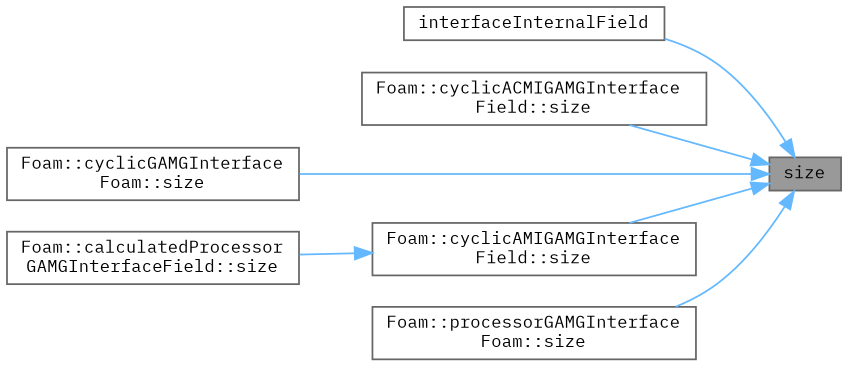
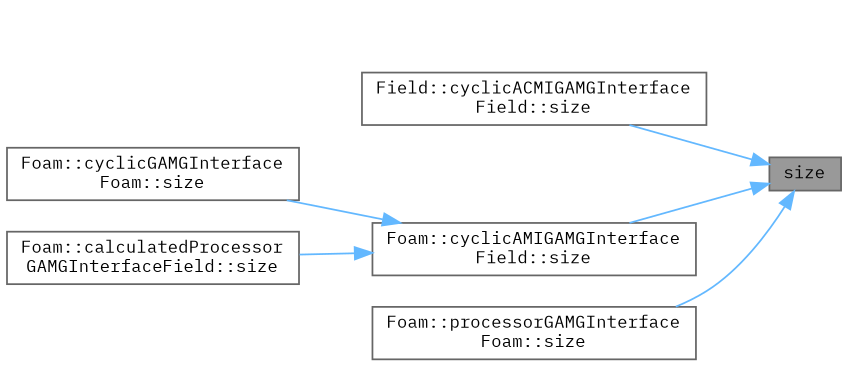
node "interfaceInternalField": removed
node "Foam::cyclicACMIGAMGInterface Field::size": label "Foam::cyclicACMIGAMGInterface Field::size" -> "Field::cyclicACMIGAMGInterface Field::size"
edge "Foam::cyclicGAMGInterface Foam::size" -> "size": now "Foam::cyclicGAMGInterface Foam::size" -> "Foam::cyclicAMIGAMGInterface Field::size"
